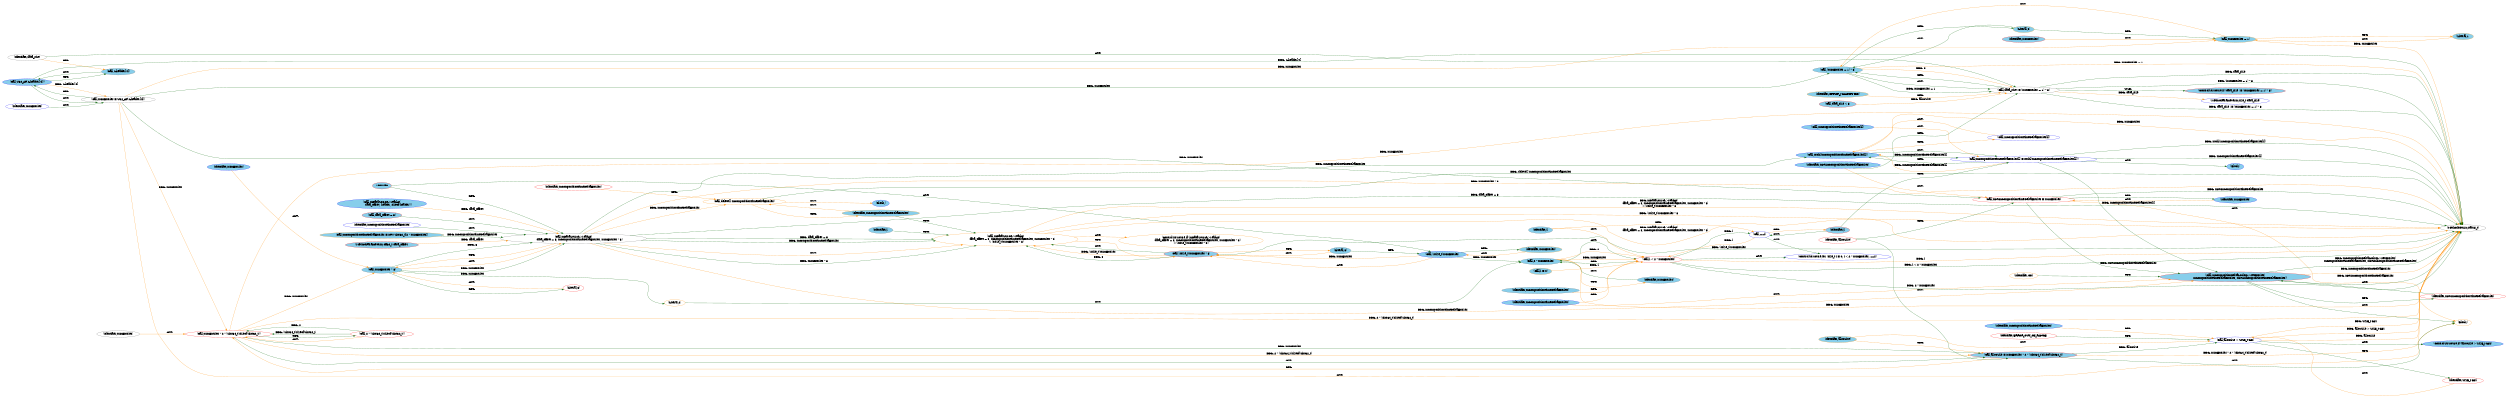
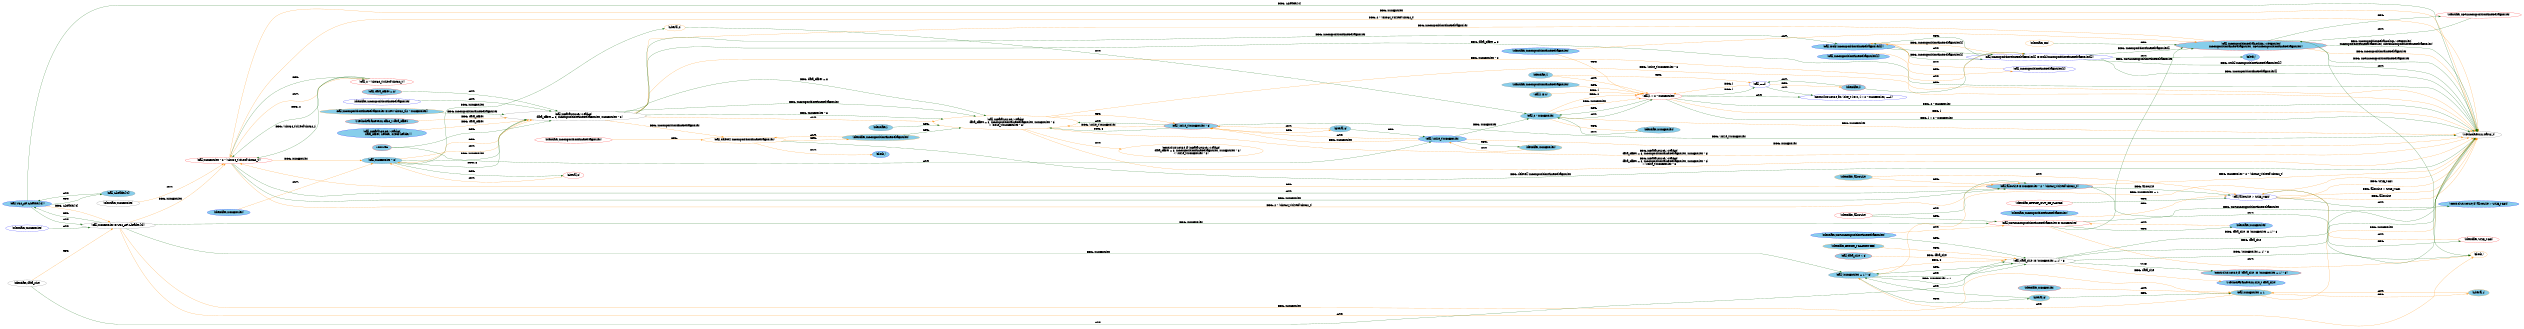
edge "(Identifier,data_size)" -> "(Call,&header[4])": now "(Identifier,data_size)" -> "(Call,numEntries = U32_AT(&header[4]))"
edge "(Call,data_size < 8)" -> "(Call,data_size != (numEntries + 1) * 8)": label "DDG: allocSize" -> "DDG: data_size"
node "(MethodParameterIn,size_t data_size)": fillcolor white -> skyblue
edge "(Call,ntohl(mCompositionTimeDeltaEntries[i]))" -> "(MethodReturn,status_t)": now "(Call,(ssize_t)numEntries)" -> "(MethodReturn,status_t)"
